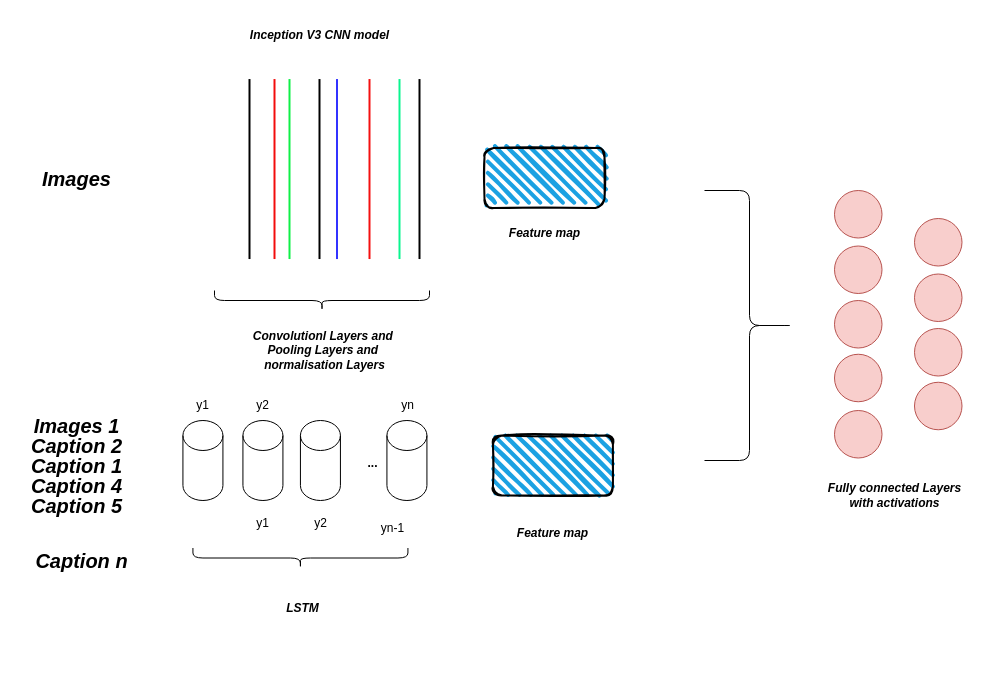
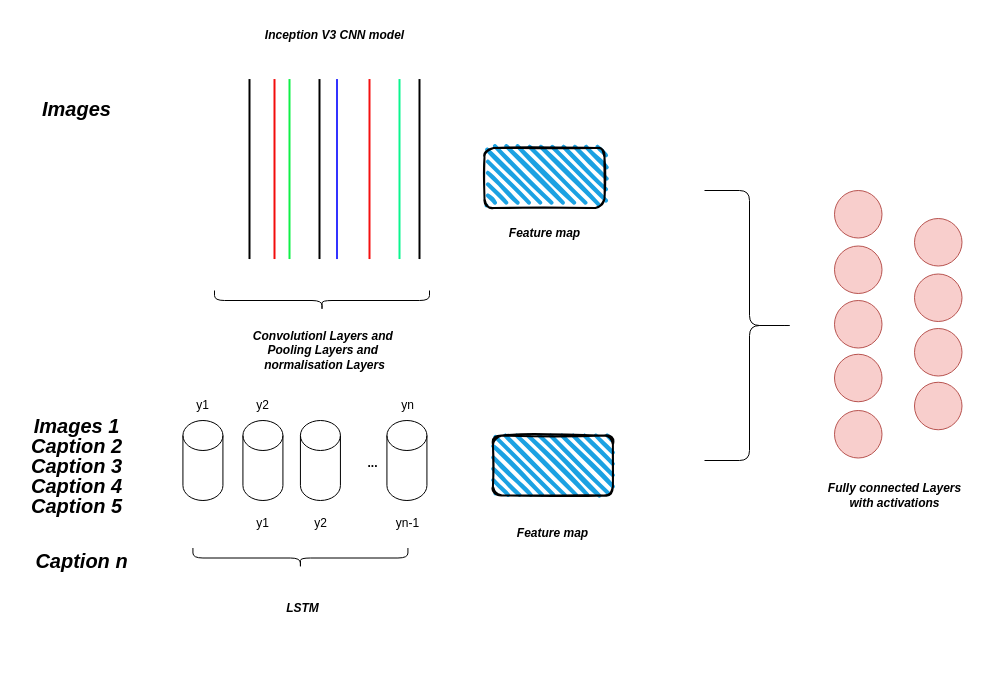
node "Inception V3 CNN model": moved (320, 36) -> (335, 36)
node "Images": moved (76, 178) -> (76, 108)
node "Caption 1": label "Caption 1" -> "Caption 3"
node "yn-1": moved (393, 529) -> (408, 524)
